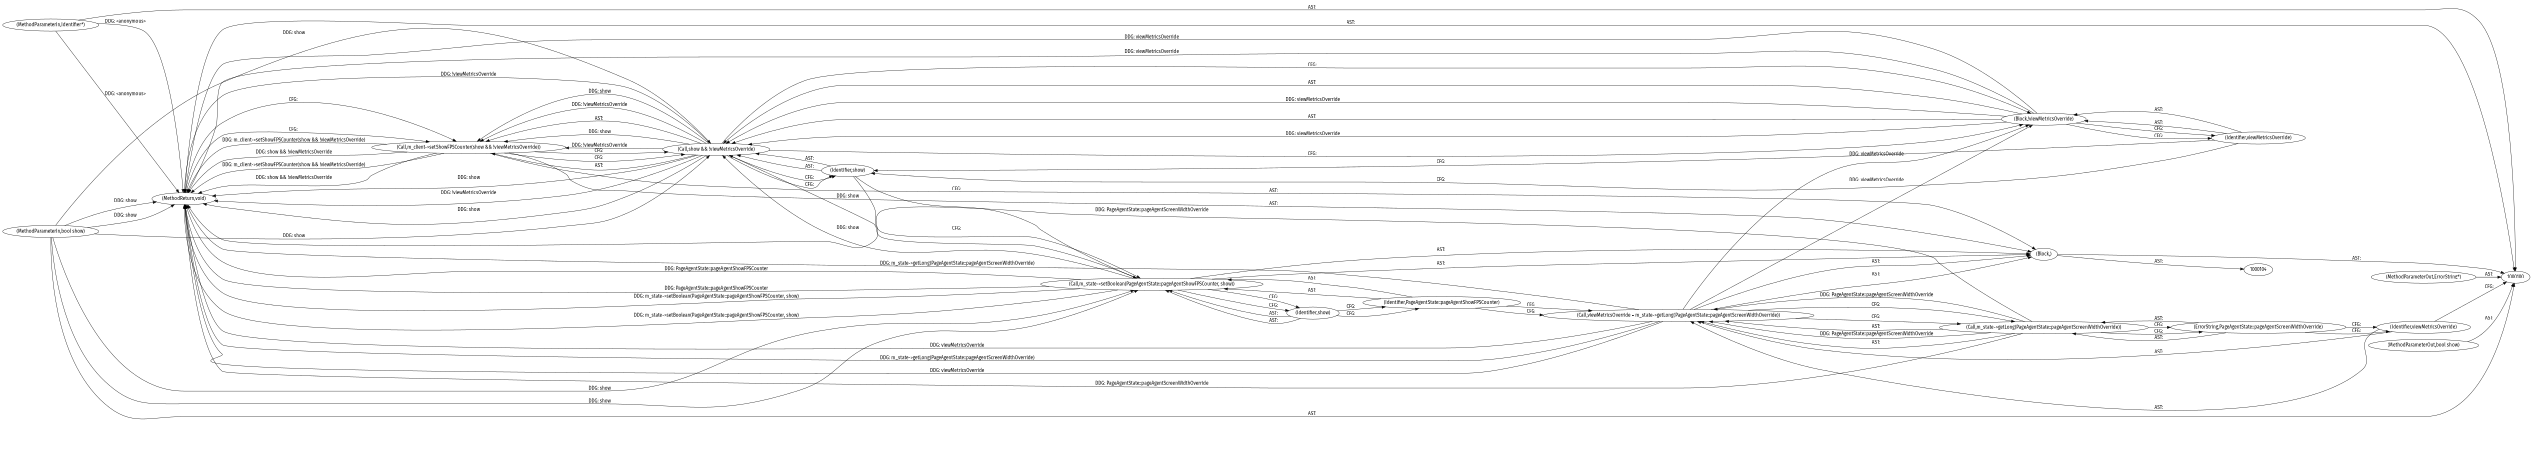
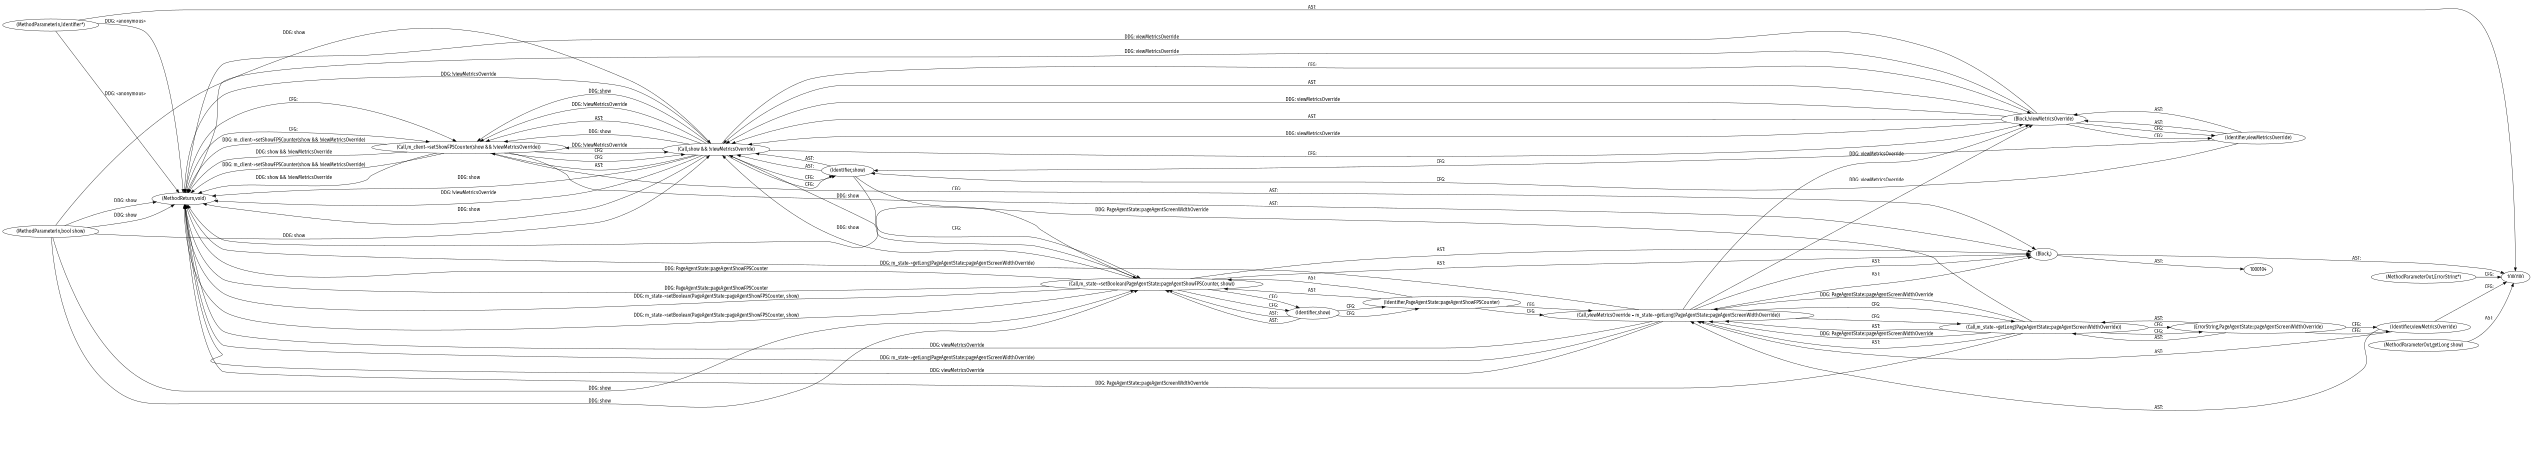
edge "(MethodReturn,void)" -> "1000100": removed, label "AST:"
edge "(MethodParameterOut,ErrorString*)" -> "1000100": label "AST: " -> "CFG: "
node "(MethodParameterOut,bool show)": label "(MethodParameterOut,bool show)" -> "(MethodParameterOut,getLong show)"
edge "(MethodParameterIn,bool show)" -> "1000100": removed, label "AST:"
